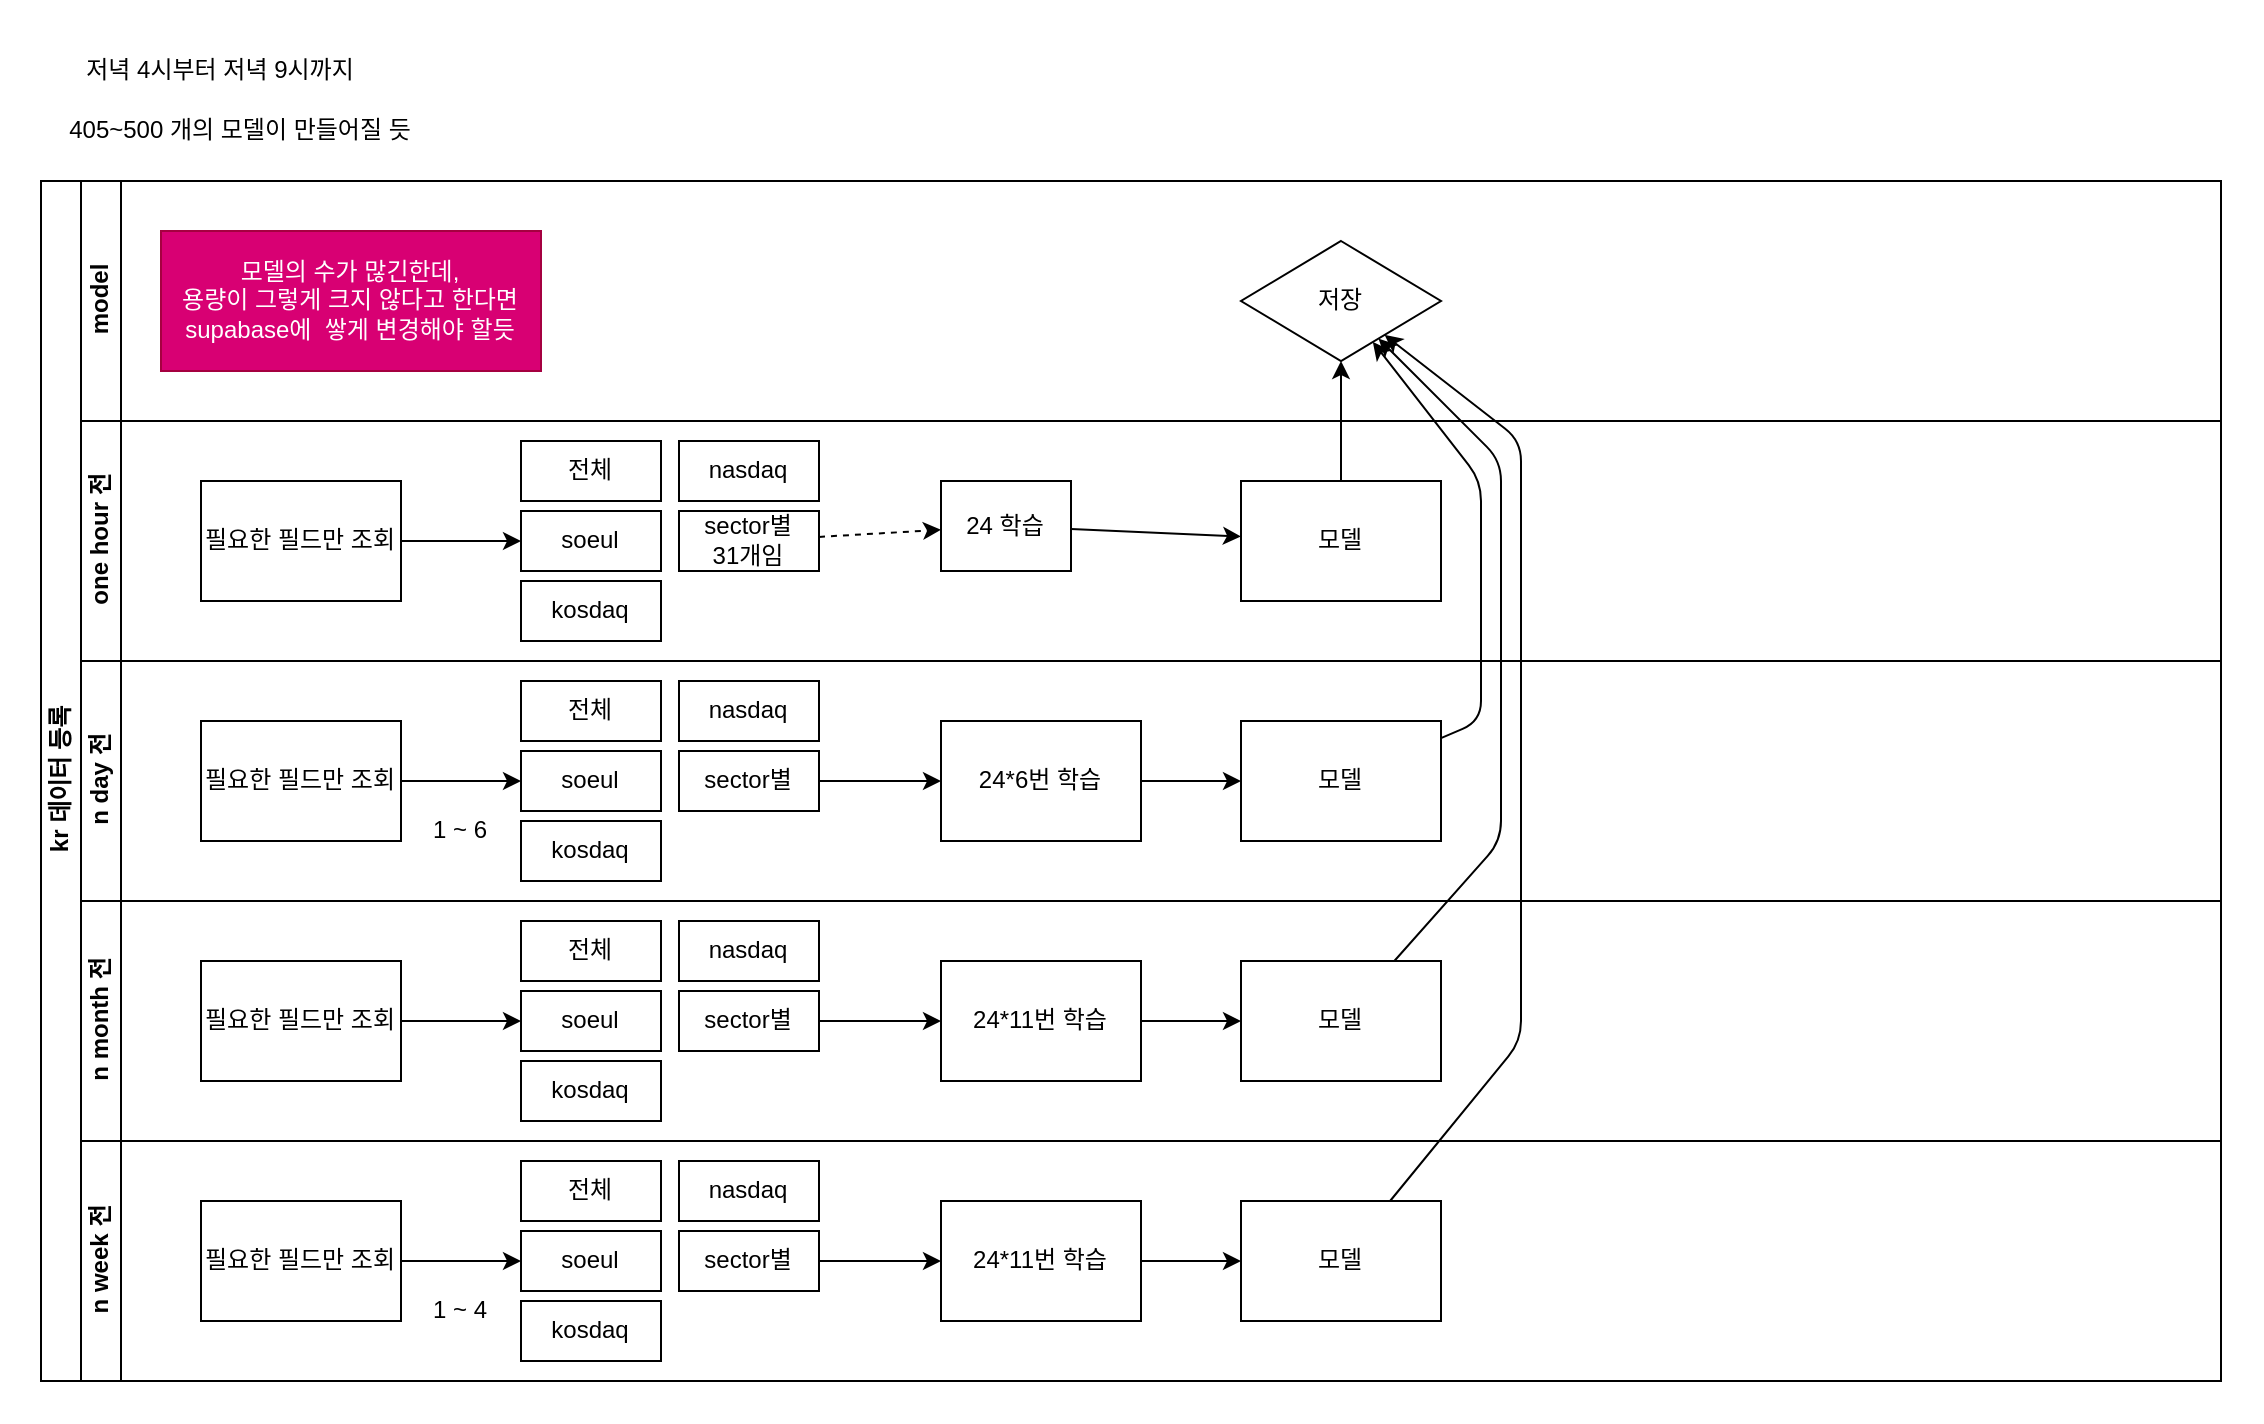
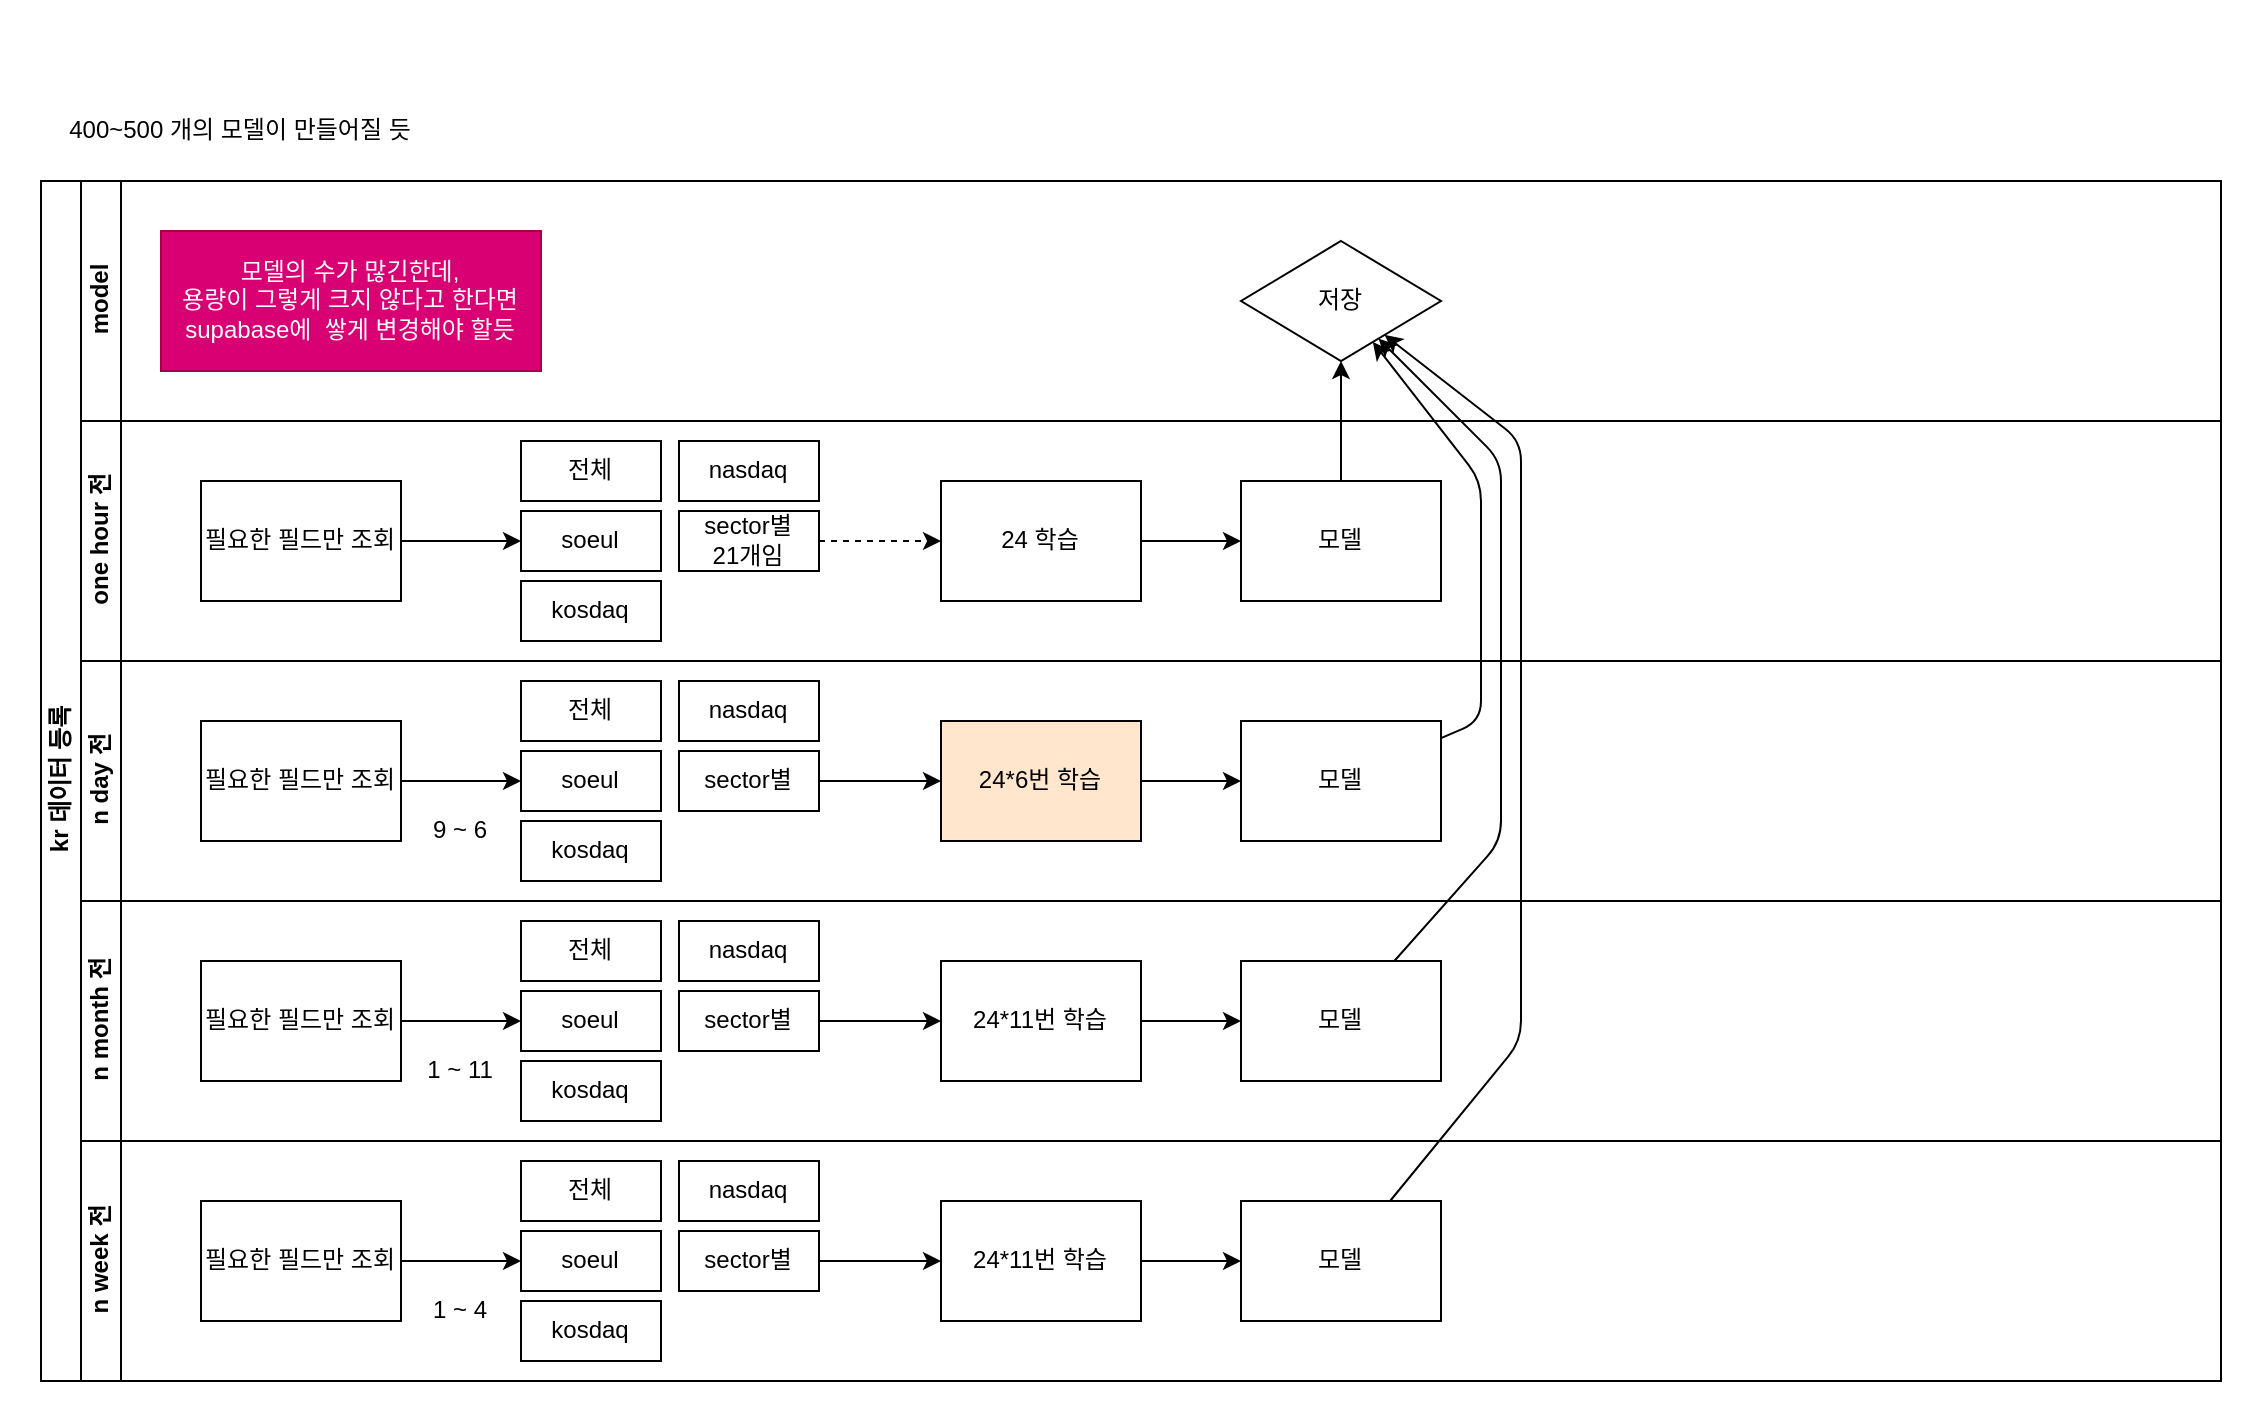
node "저녁 4시부터 저녁 9시까지": removed
node "405~500 개의 모델이 만들어질 듯": label "405~500 개의 모델이 만들어질 듯" -> "400~500 개의 모델이 만들어질 듯"
node "24 학습": size 130x90 -> 200x120
node "sector별 31개임": label "sector별 31개임" -> "sector별 21개임"
node "24*6번 학습": fillcolor #ffffff -> #ffe6cc
node "1 ~ 6": label "1 ~ 6" -> "9 ~ 6"
node "1 ~ 11": added
